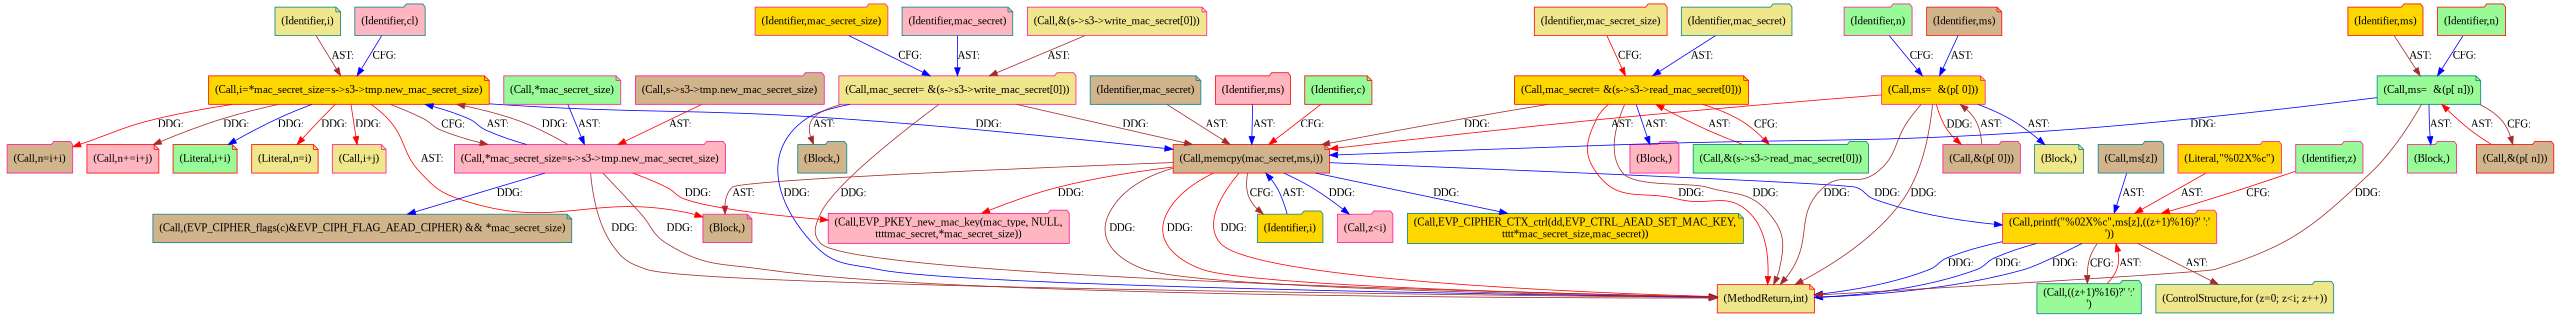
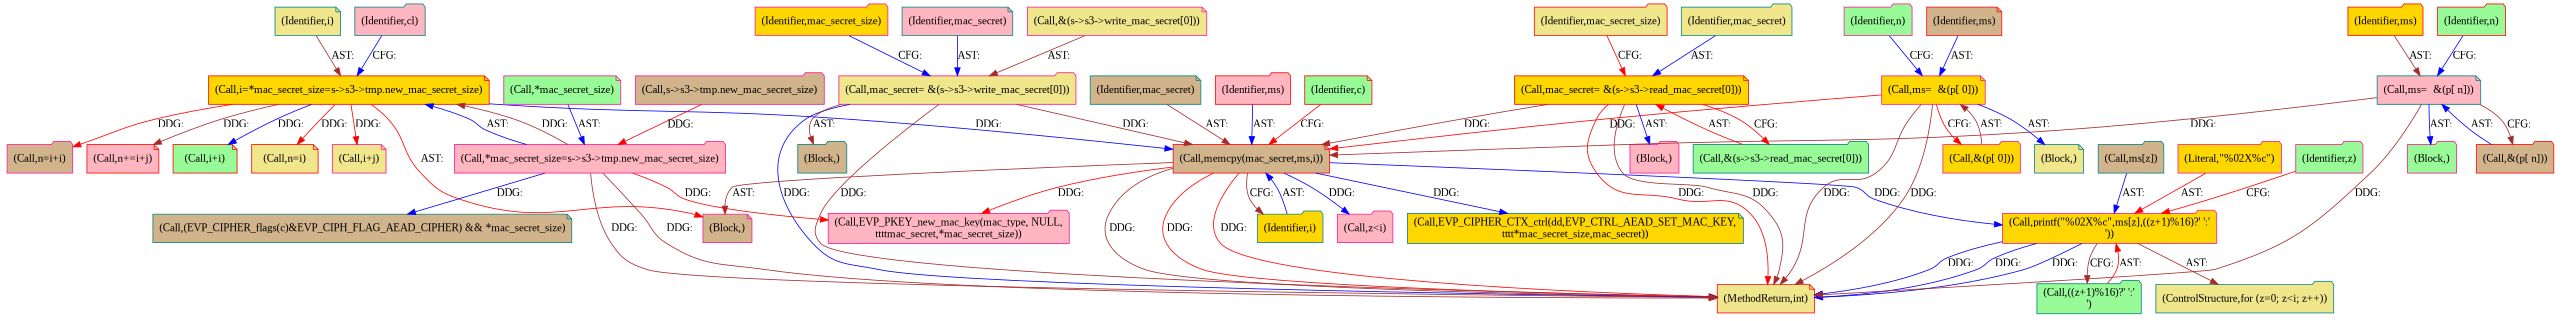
node "(Call,ms=  &(p[ n]))": fillcolor palegreen -> lightpink
edge "(Call,s->s3->tmp.new_mac_secret_size)" -> "(Call,*mac_secret_size=s->s3->tmp.new_mac_secret_size)": label "AST: " -> "DDG: "
edge "(Call,ms=  &(p[ 0]))" -> "(Call,memcpy(mac_secret,ms,i))": label "AST: " -> "DDG: "
edge "(Call,ms=  &(p[ 0]))" -> "(Call,&(p[ 0]))": label "DDG: " -> "CFG: "
edge "(Call,i=*mac_secret_size=s->s3->tmp.new_mac_secret_size)" -> "(Call,*mac_secret_size=s->s3->tmp.new_mac_secret_size)": removed, label "CFG:"
edge "(Call,&(p[ n]))" -> "(Call,ms=  &(p[ n]))": color red -> blue
edge "(Call,ms=  &(p[ n]))" -> "(Call,memcpy(mac_secret,ms,i))": color blue -> brown
node "(Literal,i+i)": label "(Literal,i+i)" -> "(Call,i+i)"
node "(Literal,n=i)": label "(Literal,n=i)" -> "(Call,n=i)"
node "(Call,&(p[ 0]))": fillcolor tan -> gold
